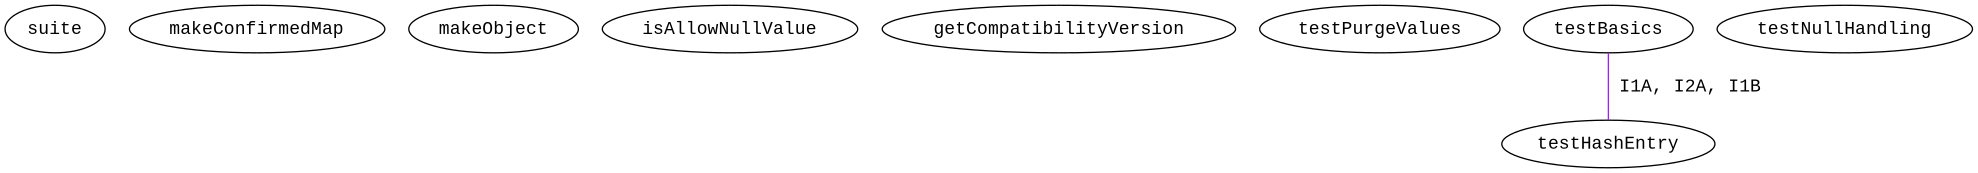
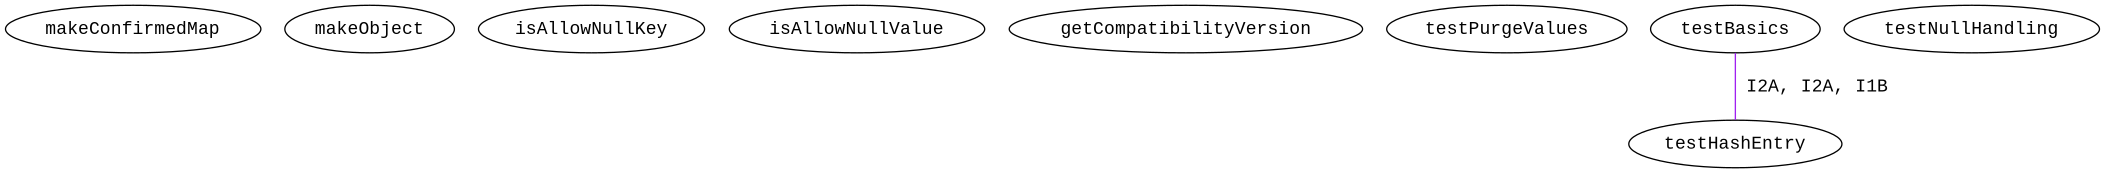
node "suite": removed
node "isAllowNullKey": added
edge "testBasics" -- "testHashEntry": label " I1A, I2A, I1B" -> " I2A, I2A, I1B"
